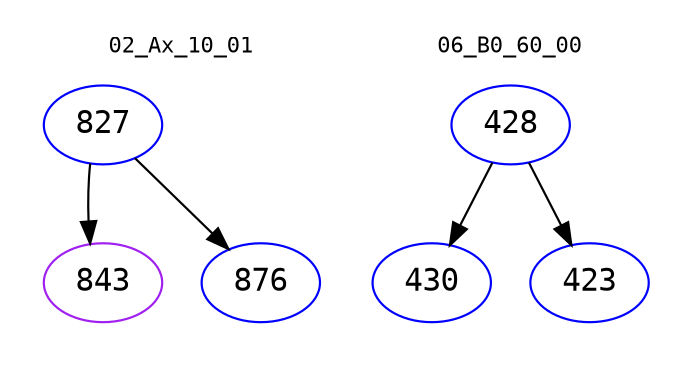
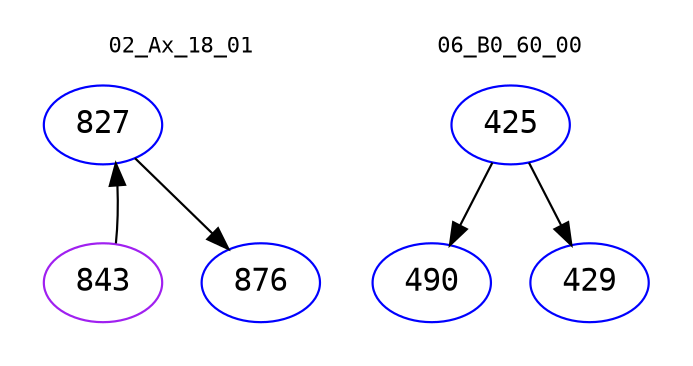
cluster "02_Ax_10_01": label "02_Ax_10_01" -> "02_Ax_18_01"
node "428": label "428" -> "425"
edge "827" -> "843": reversed
node "430": label "430" -> "490"
node "423": label "423" -> "429"
